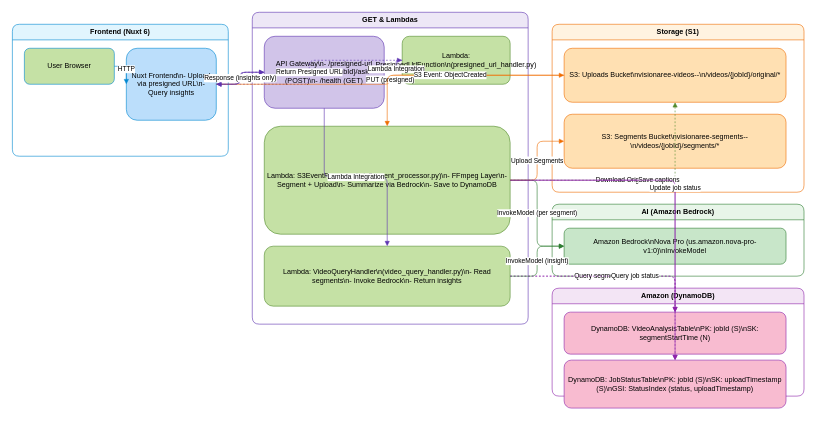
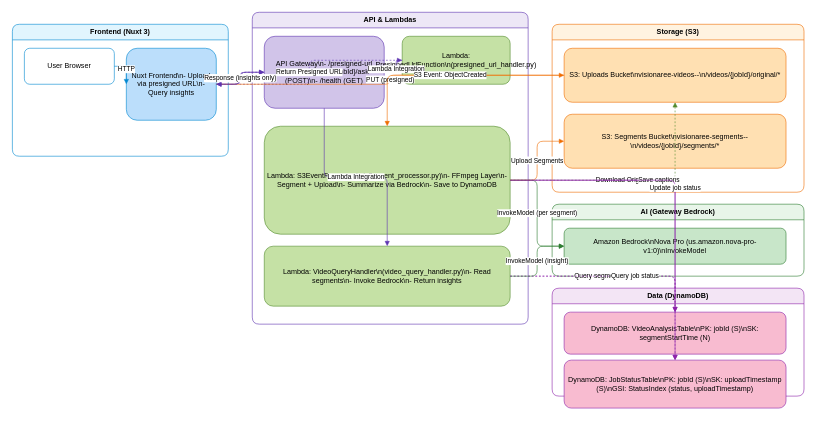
node "GET & Lambdas": label "GET & Lambdas" -> "API & Lambdas"
node "Frontend (Nuxt 6)": label "Frontend (Nuxt 6)" -> "Frontend (Nuxt 3)"
node "Storage (S1)": label "Storage (S1)" -> "Storage (S3)"
node "User Browser": fillcolor #c5e1a5 -> #ffffff
node "AI (Amazon Bedrock)": label "AI (Amazon Bedrock)" -> "AI (Gateway Bedrock)"
node "Amazon (DynamoDB)": label "Amazon (DynamoDB)" -> "Data (DynamoDB)"
